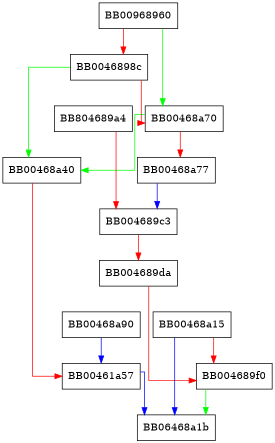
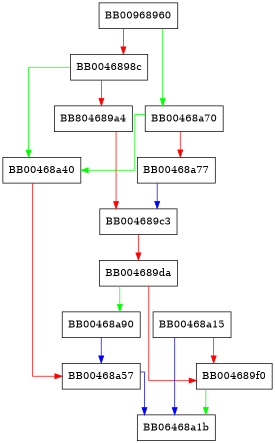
edge "BB0046898c" -> "BB00468a70": now "BB0046898c" -> "BB804689a4"
edge "BB004689da" -> "BB00468a90": added
node "BB00461a57": label "BB00461a57" -> "BB00468a57"
